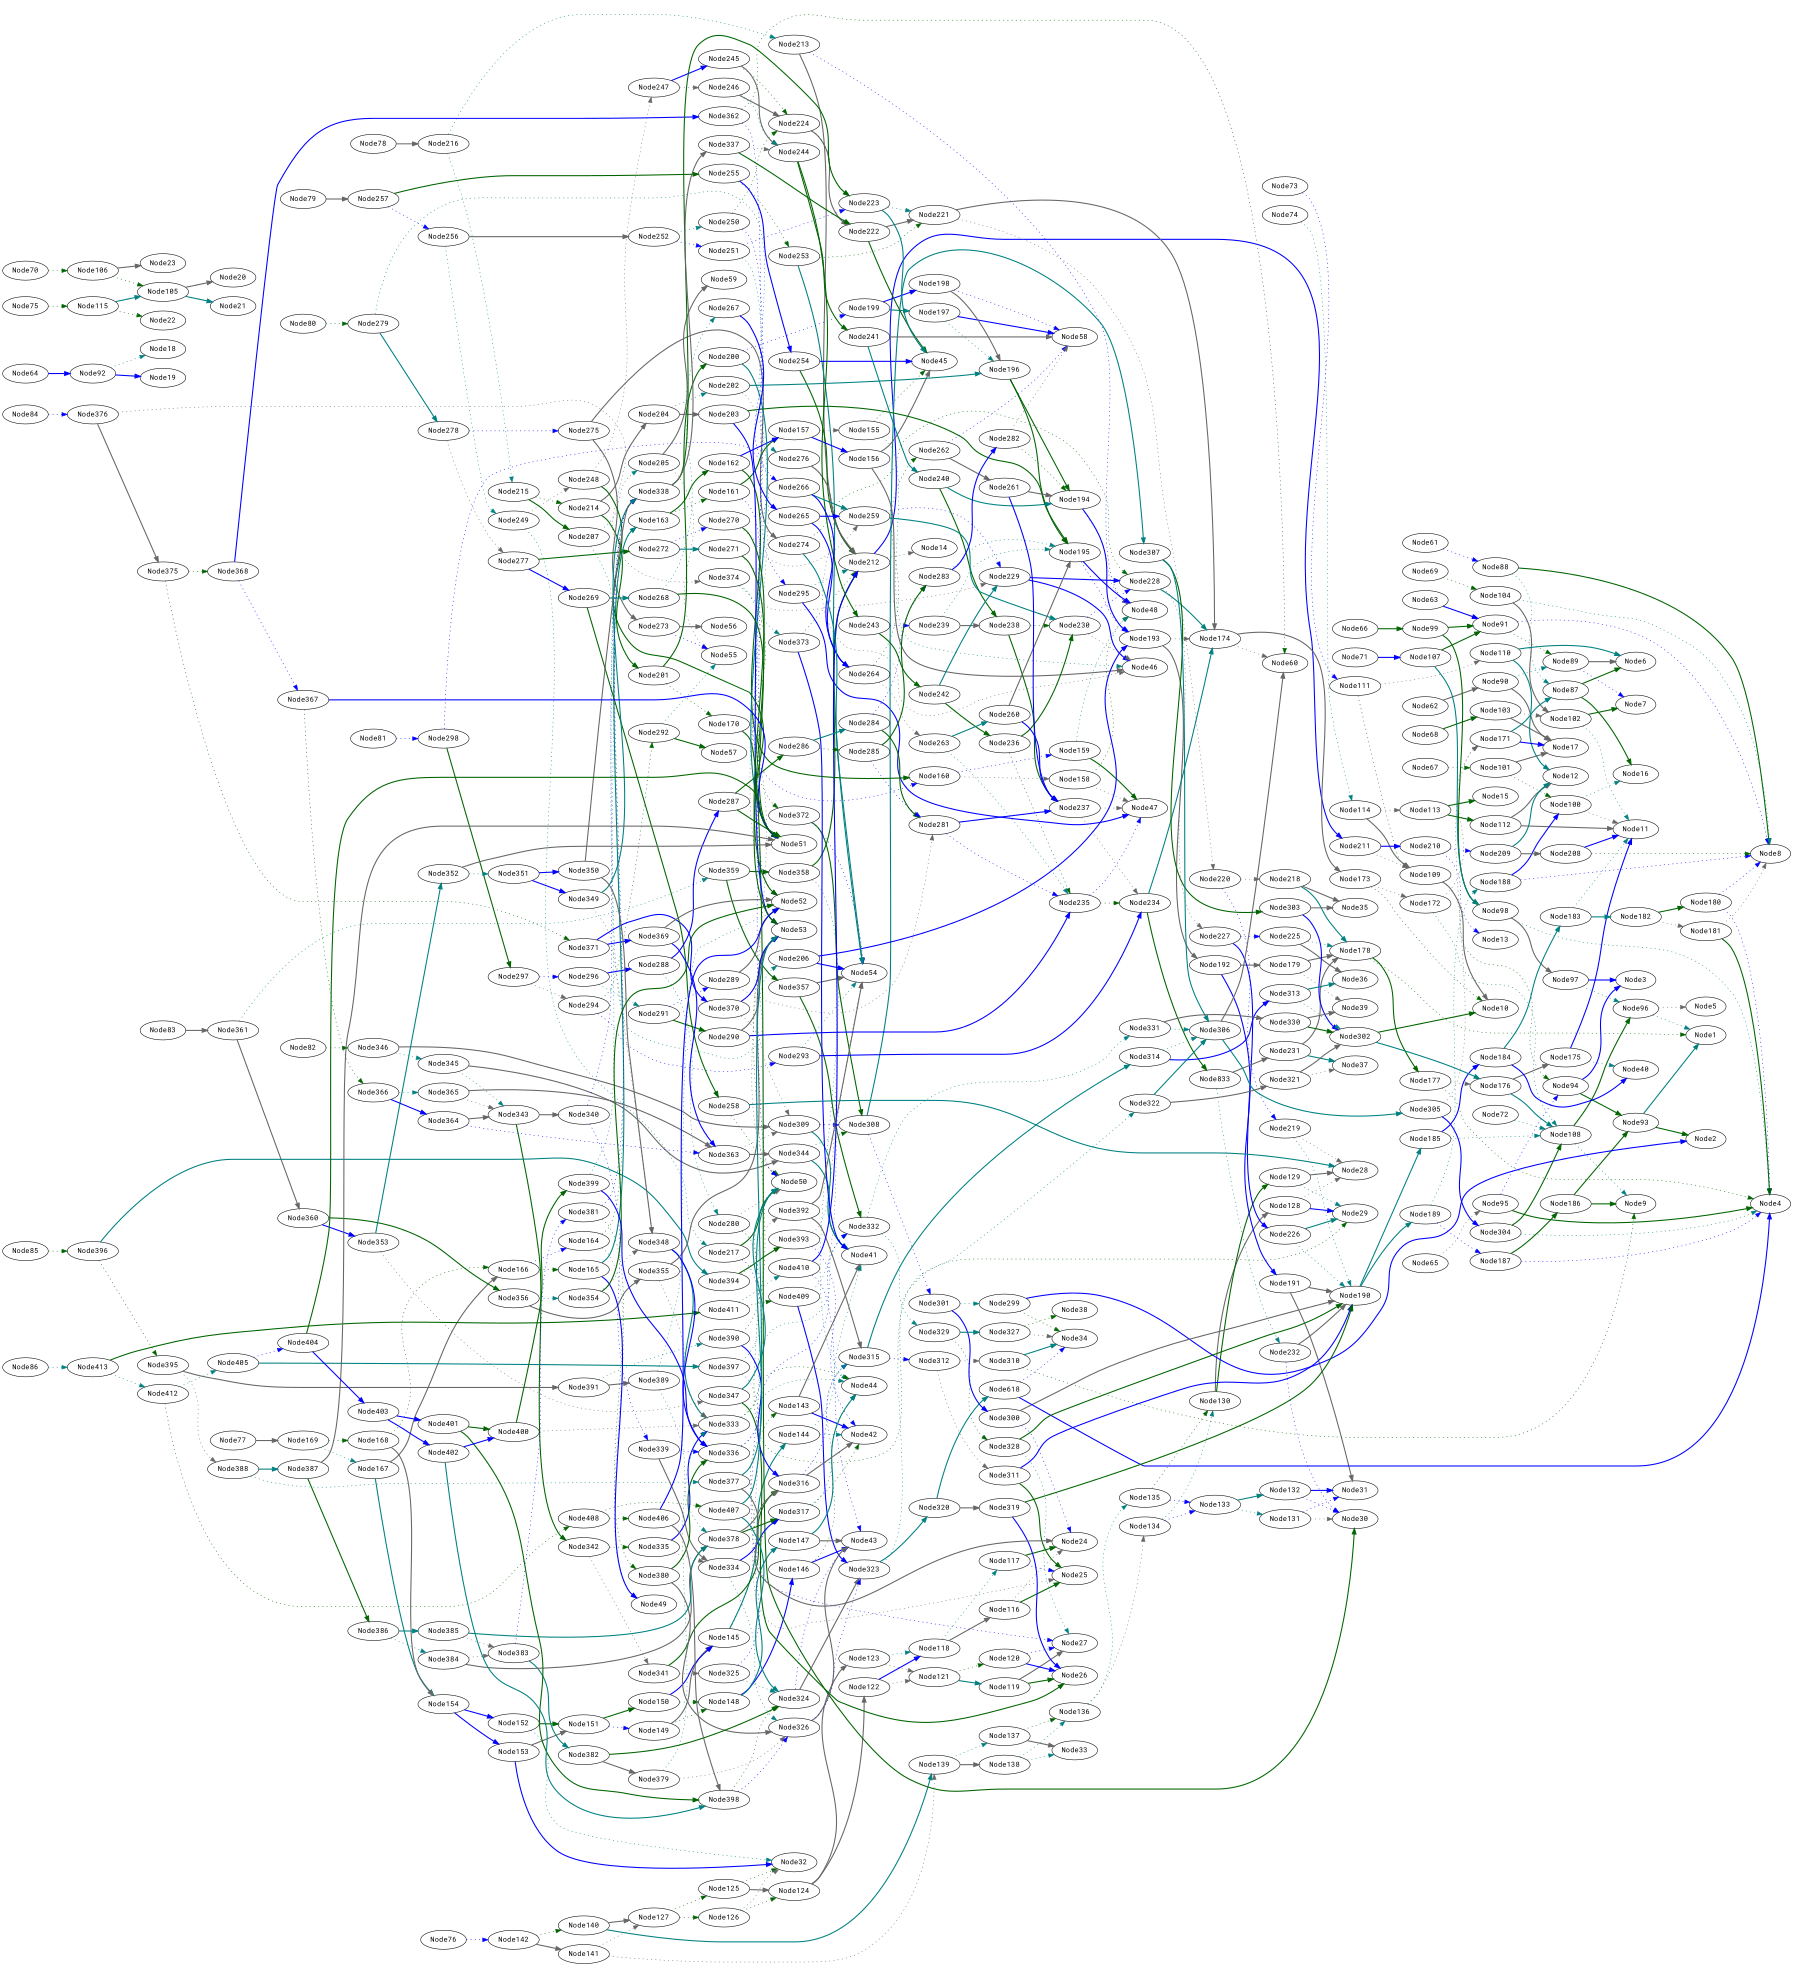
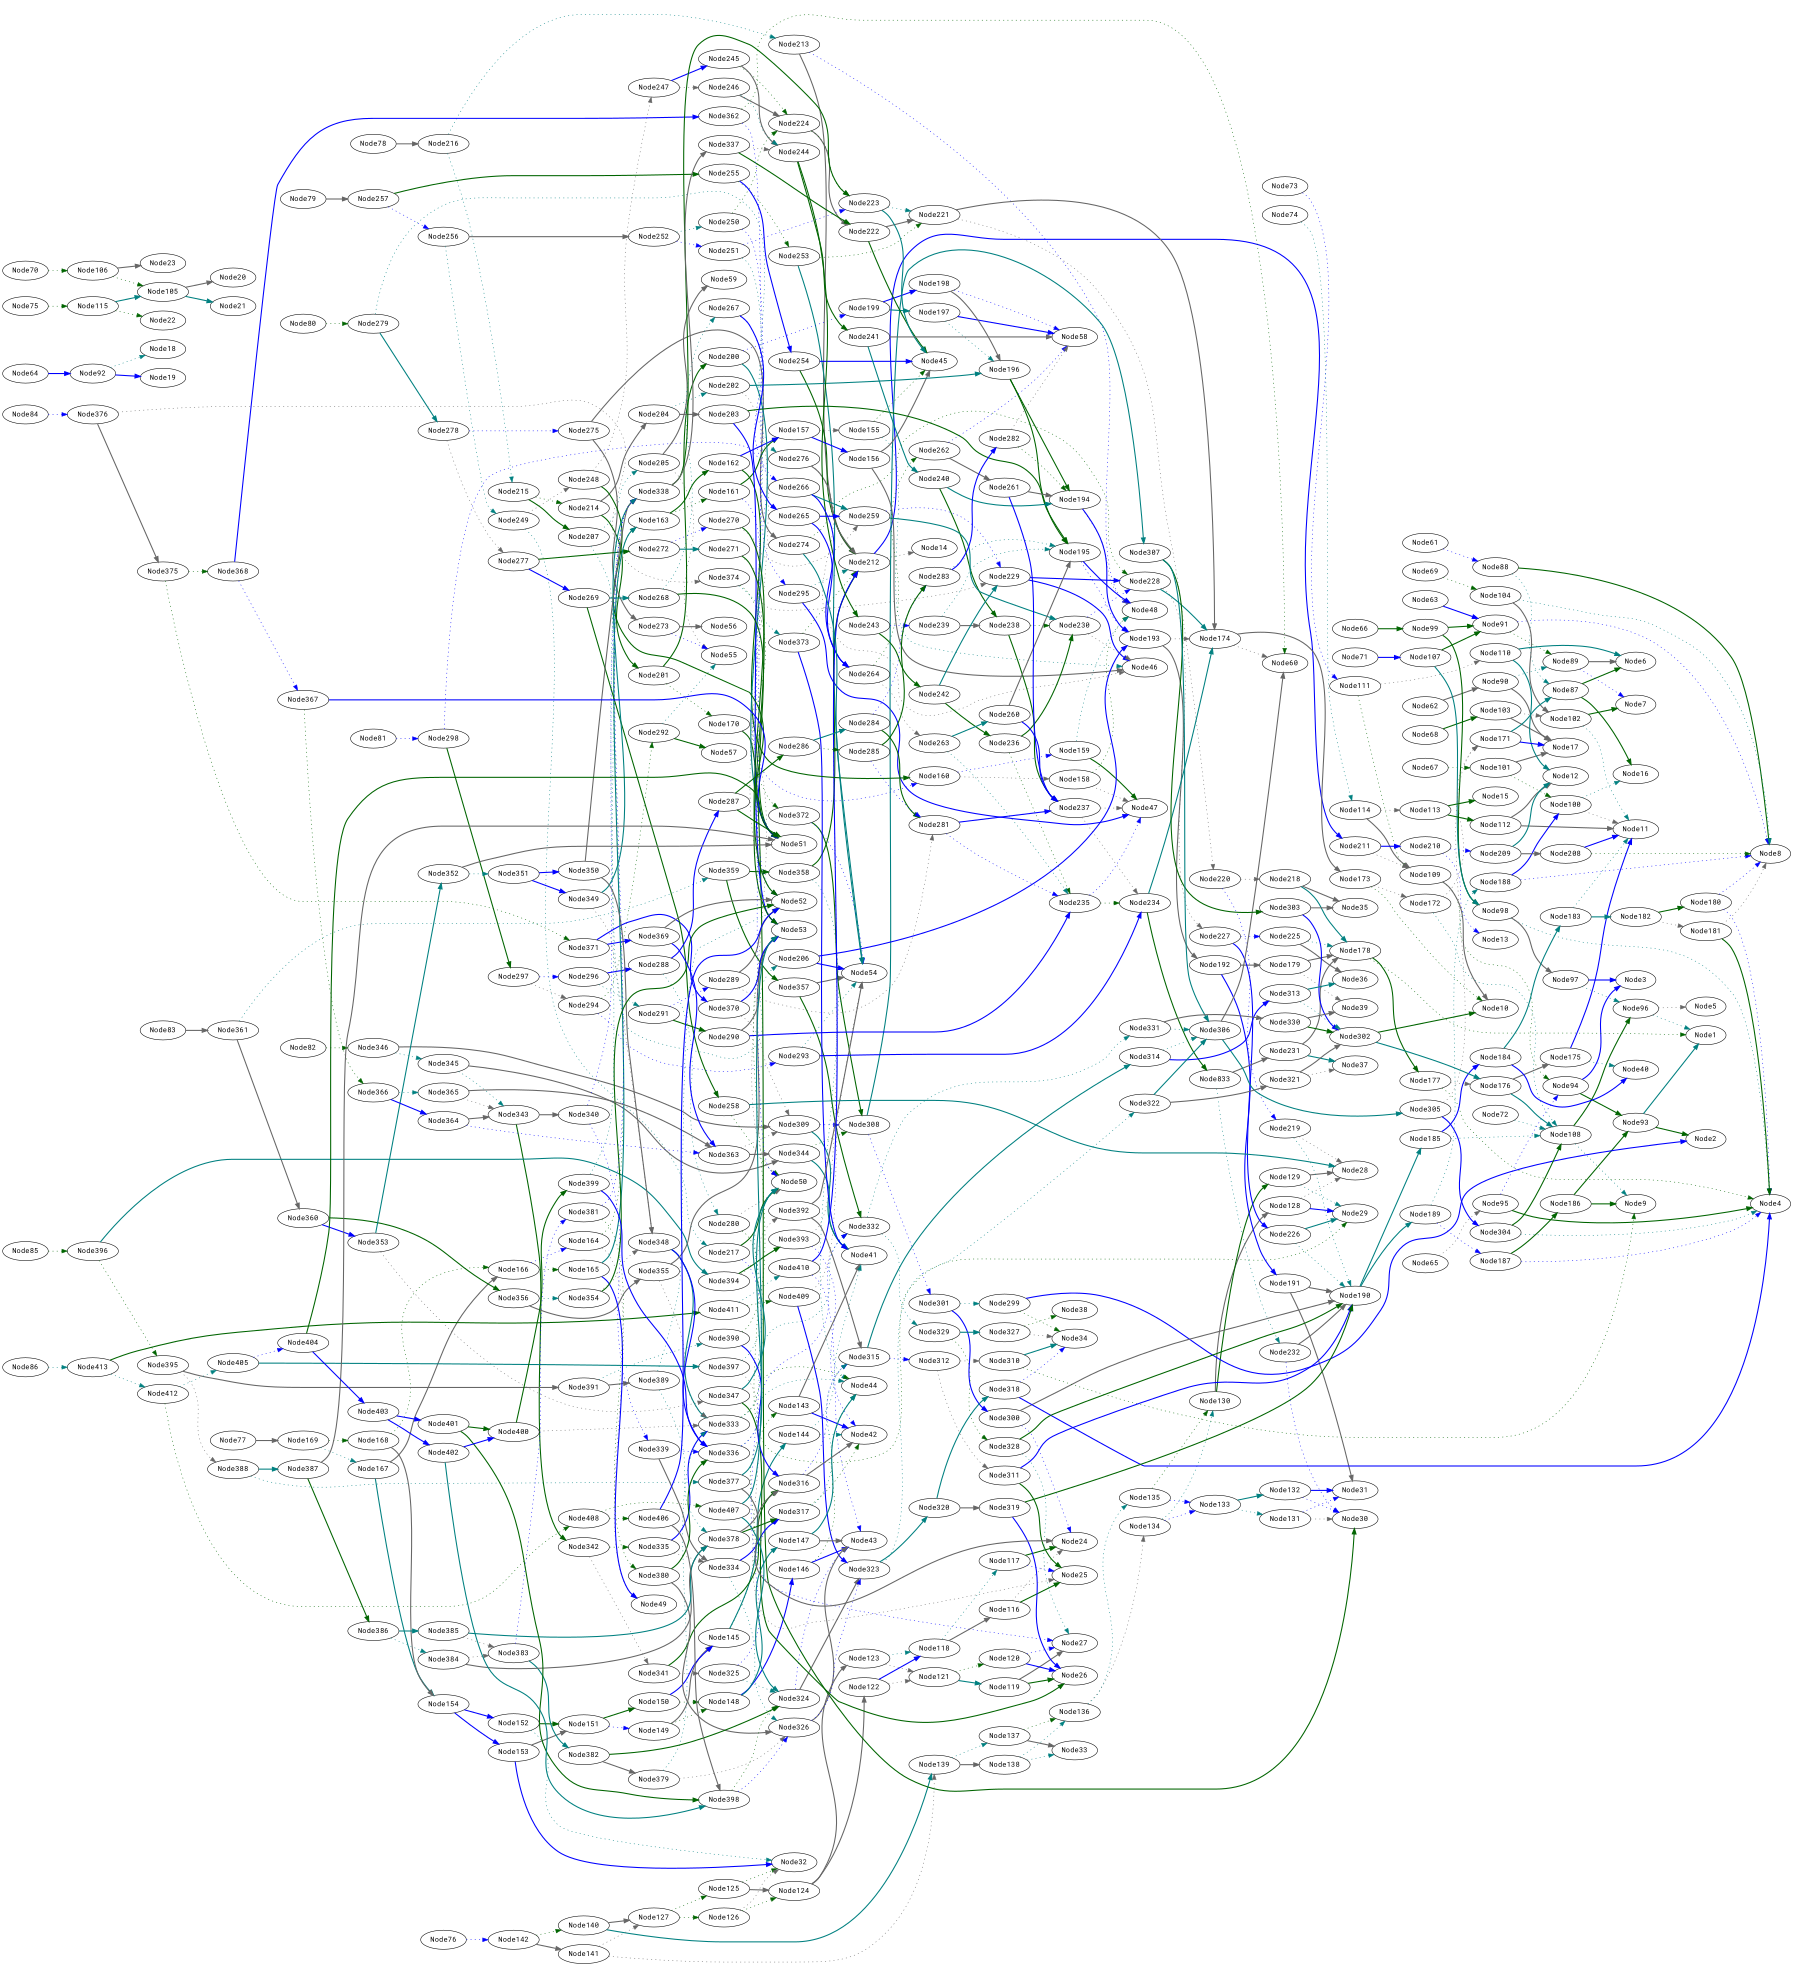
node "Node618": label "Node618" -> "Node318"
